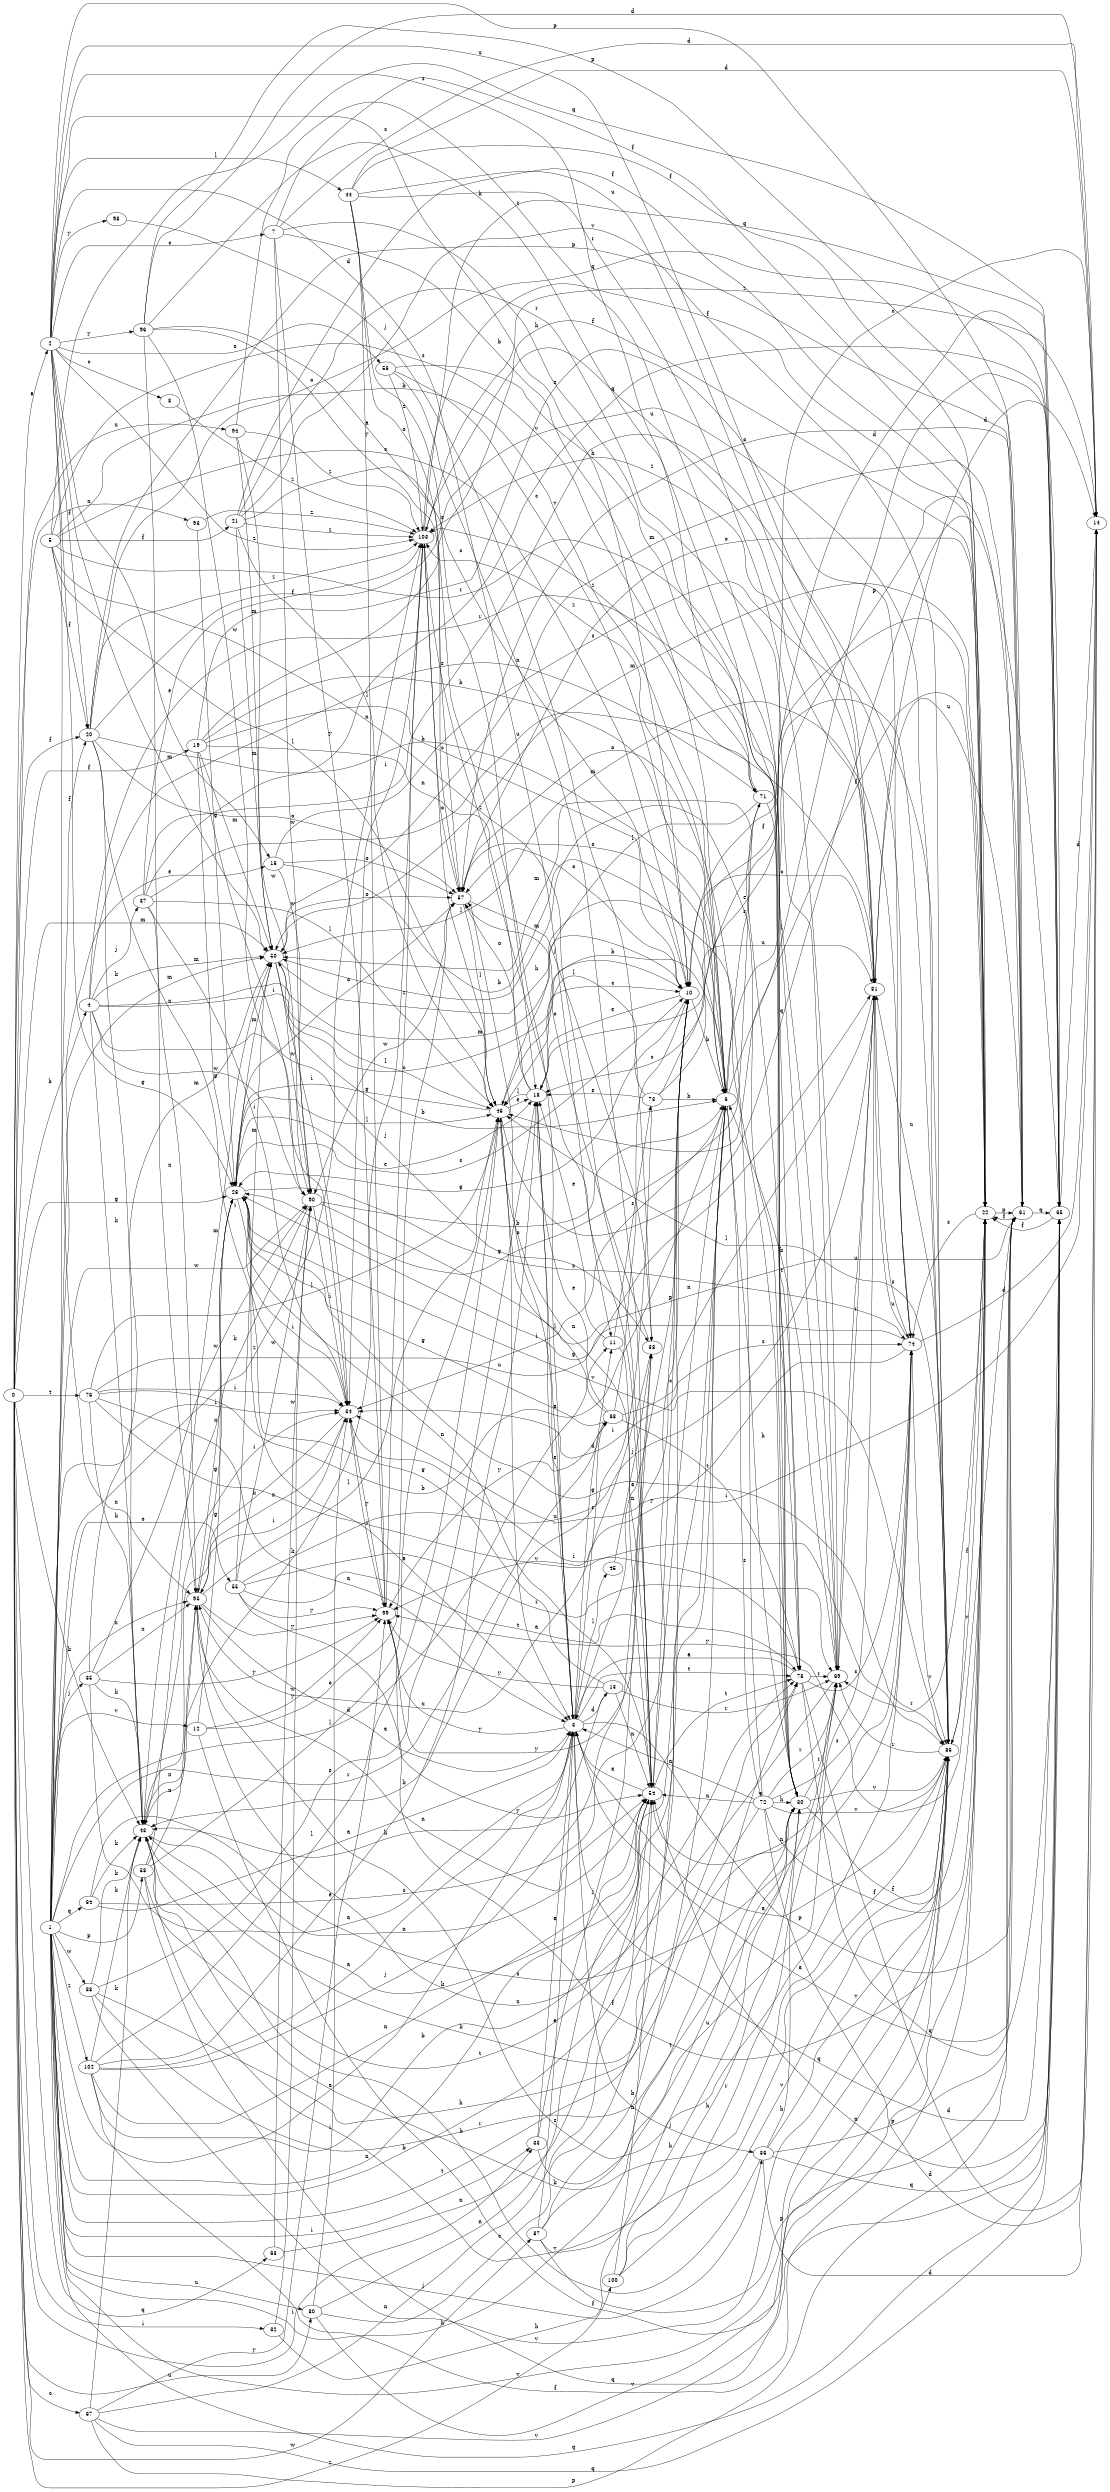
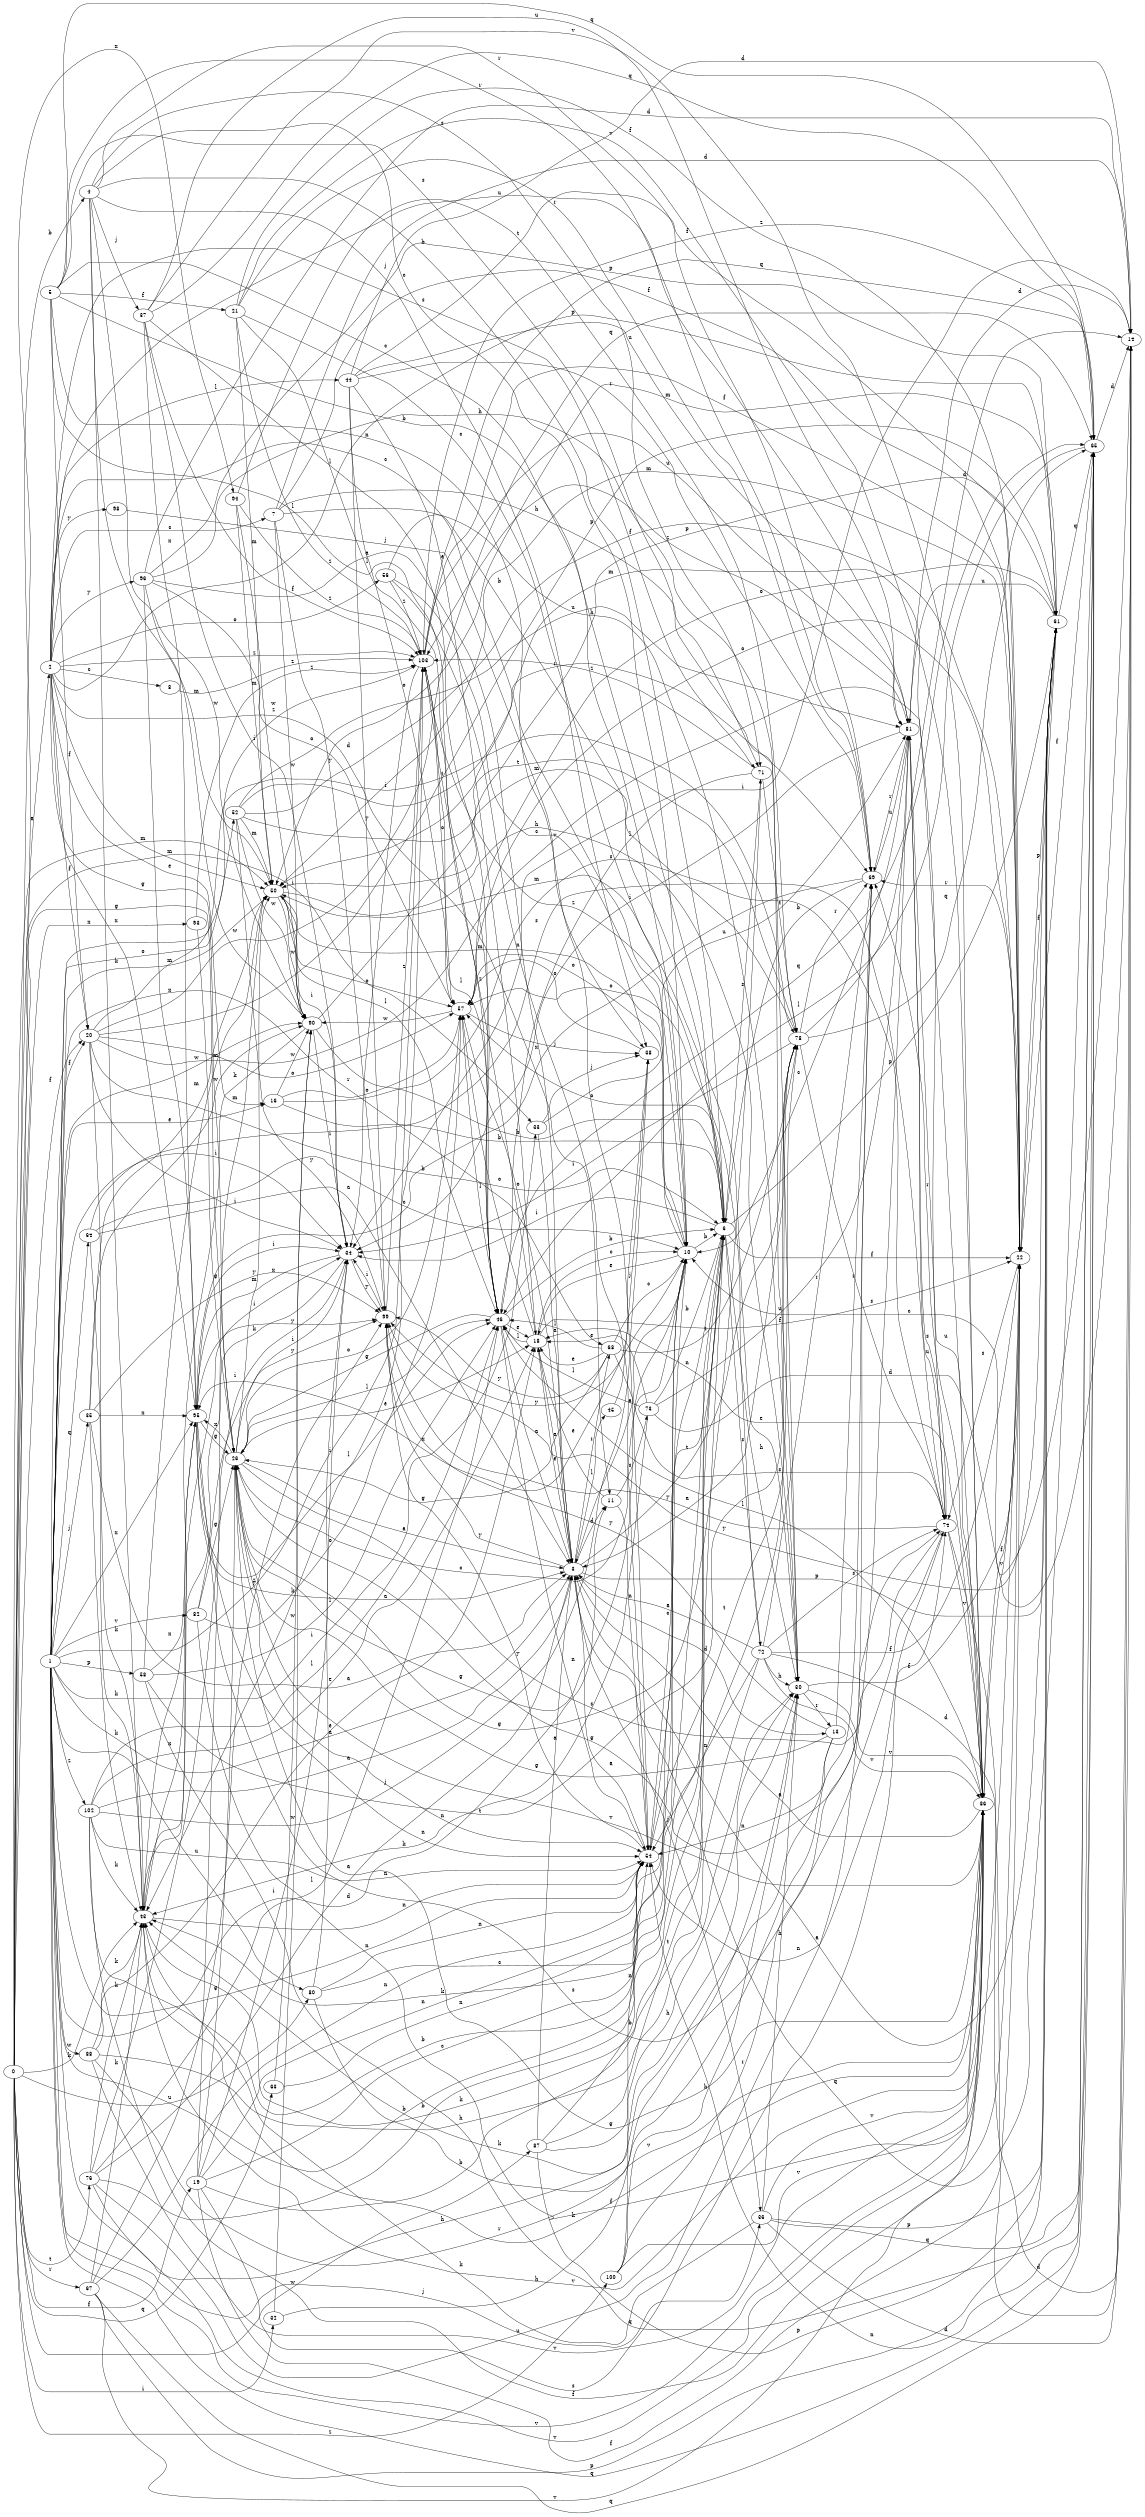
node "55": label "55" -> "52"
node "12": label "12" -> "82"
edge "30" -> "69": now "30" -> "13"
edge "99" -> "54": reversed
edge "0" -> "67": label "c" -> "r"
